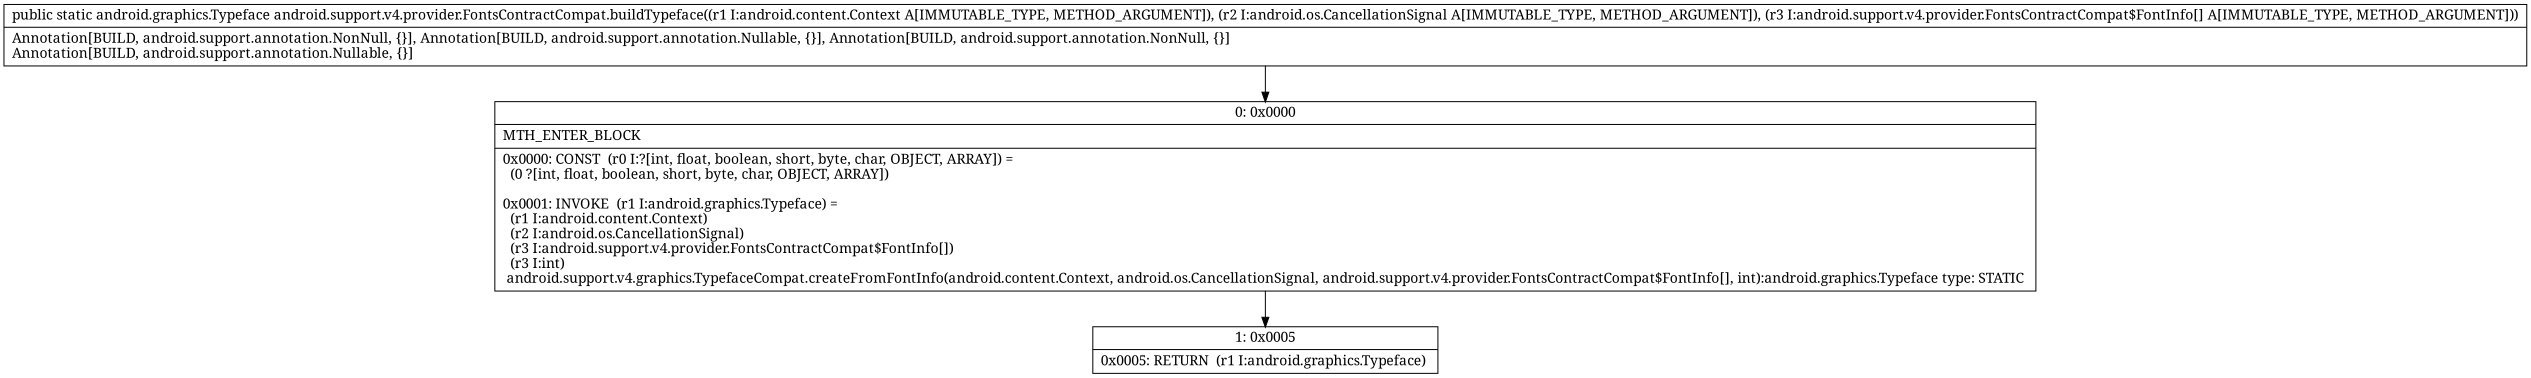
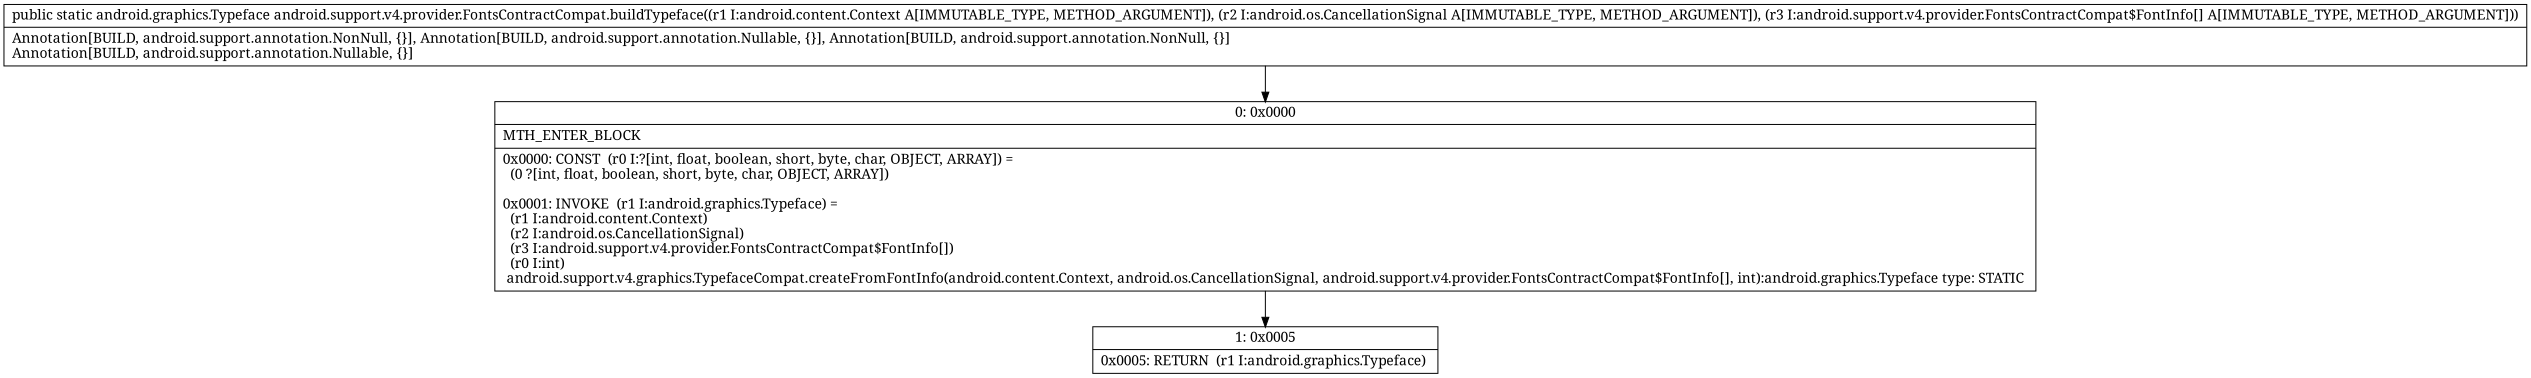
node "0: 0x0000": text "(r3 I:int)" -> "(r0 I:int)"
